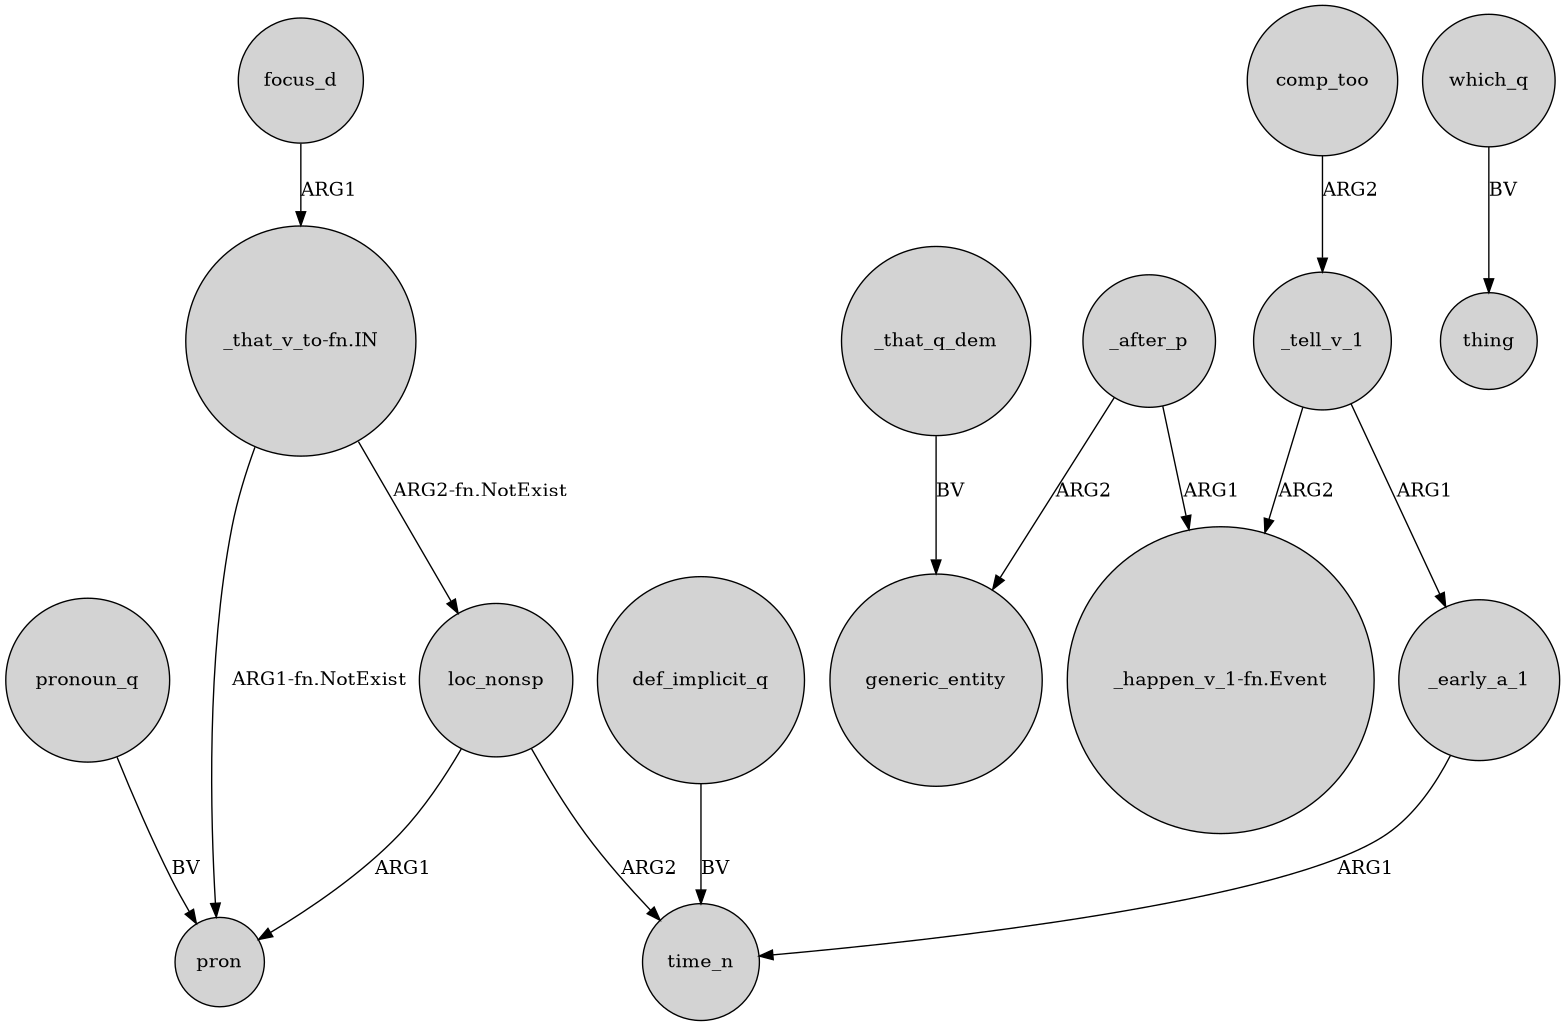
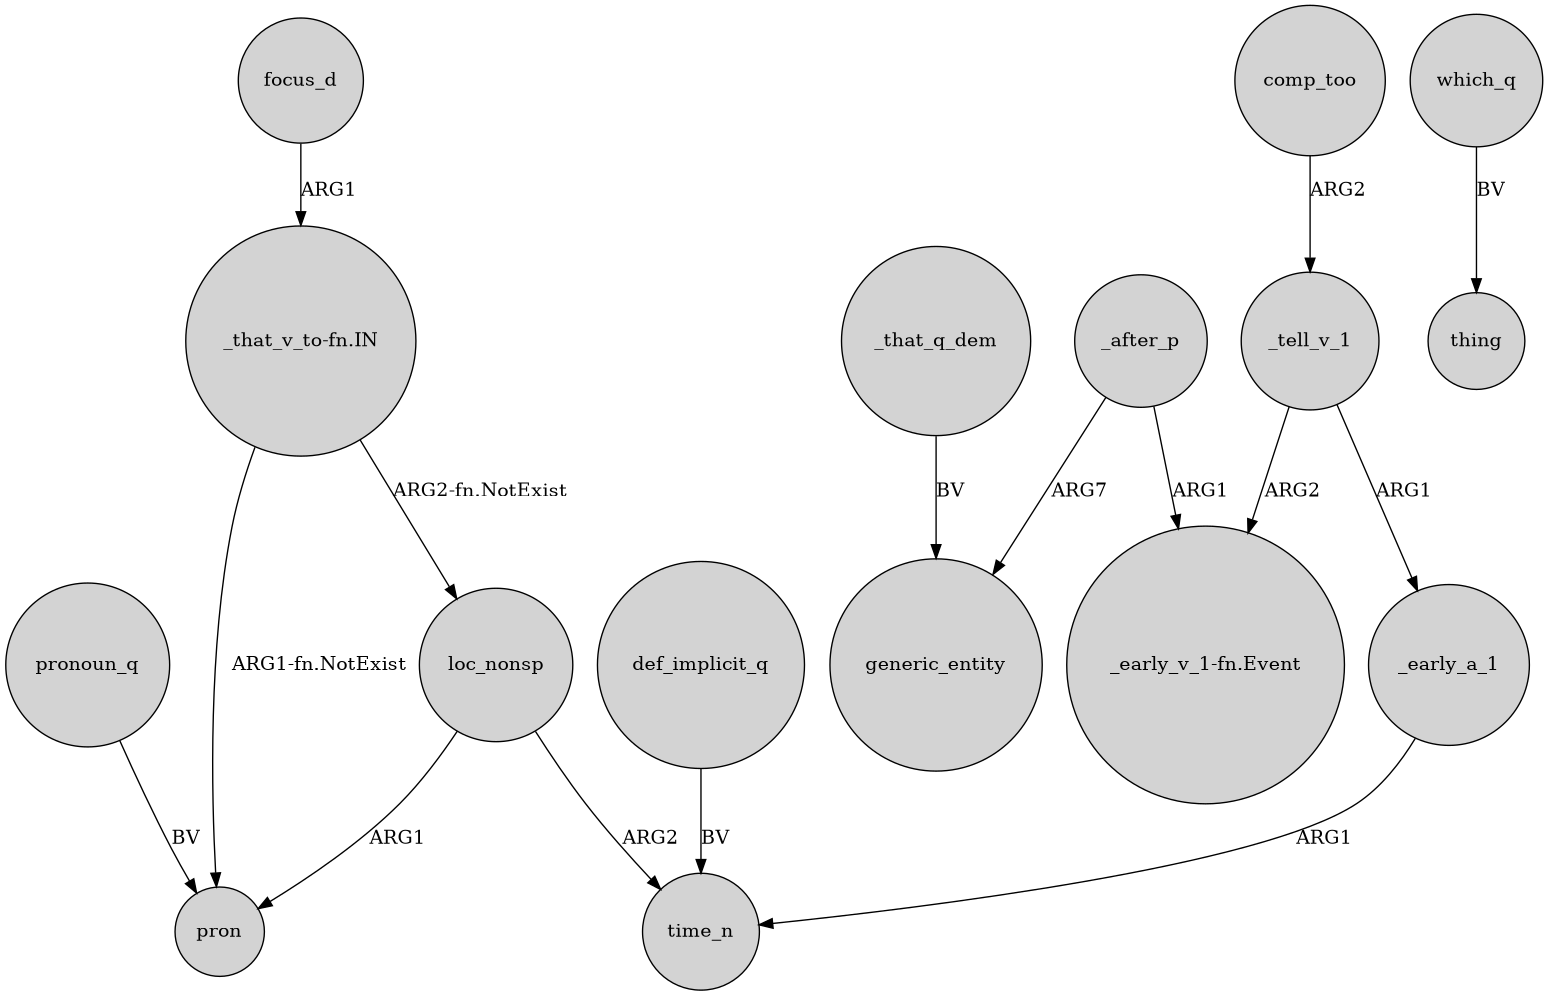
edge "_after_p" -> "generic_entity": label "ARG2" -> "ARG7"
node "_happen_v_1-fn.Event": label "_happen_v_1-fn.Event" -> "_early_v_1-fn.Event"
